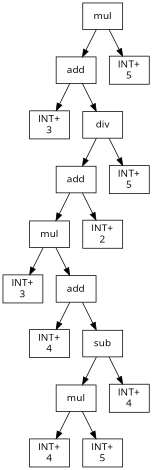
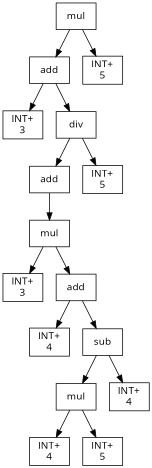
node "INT+ 2": removed
